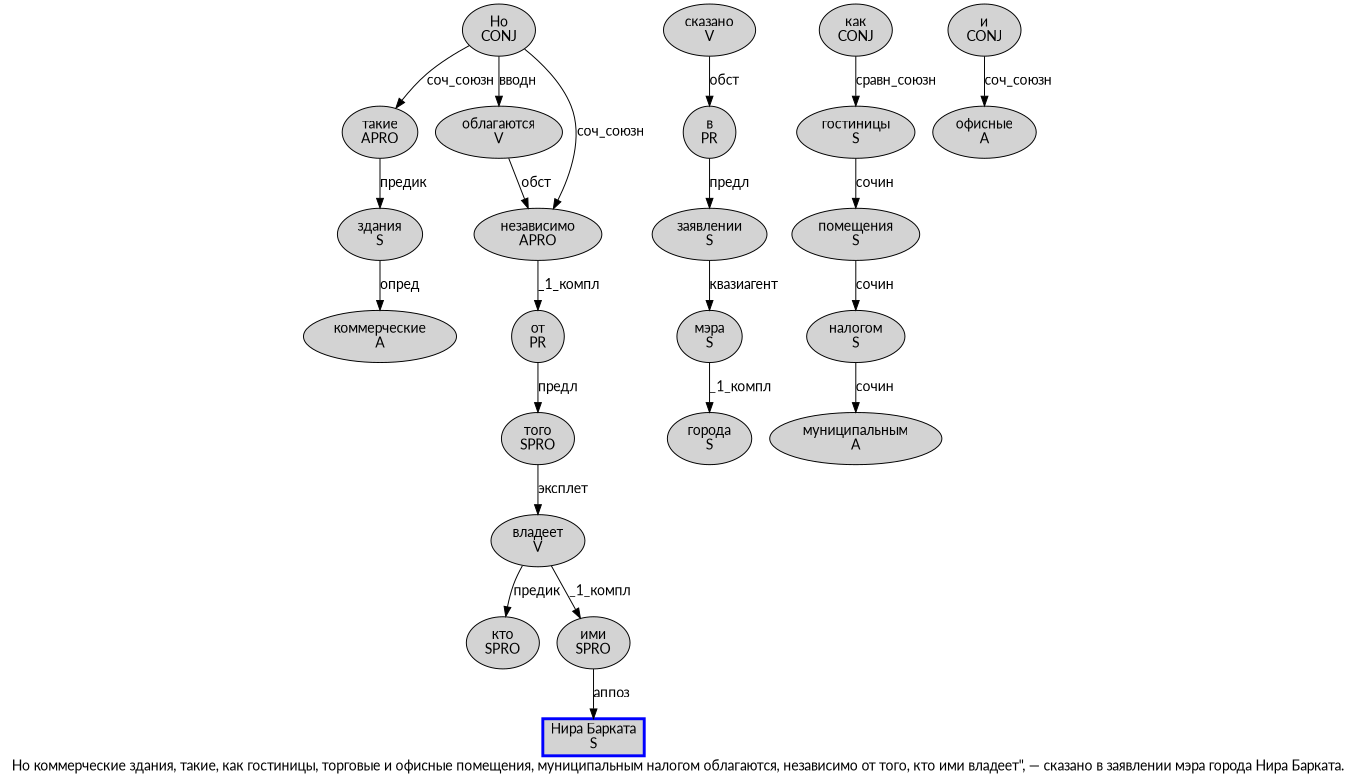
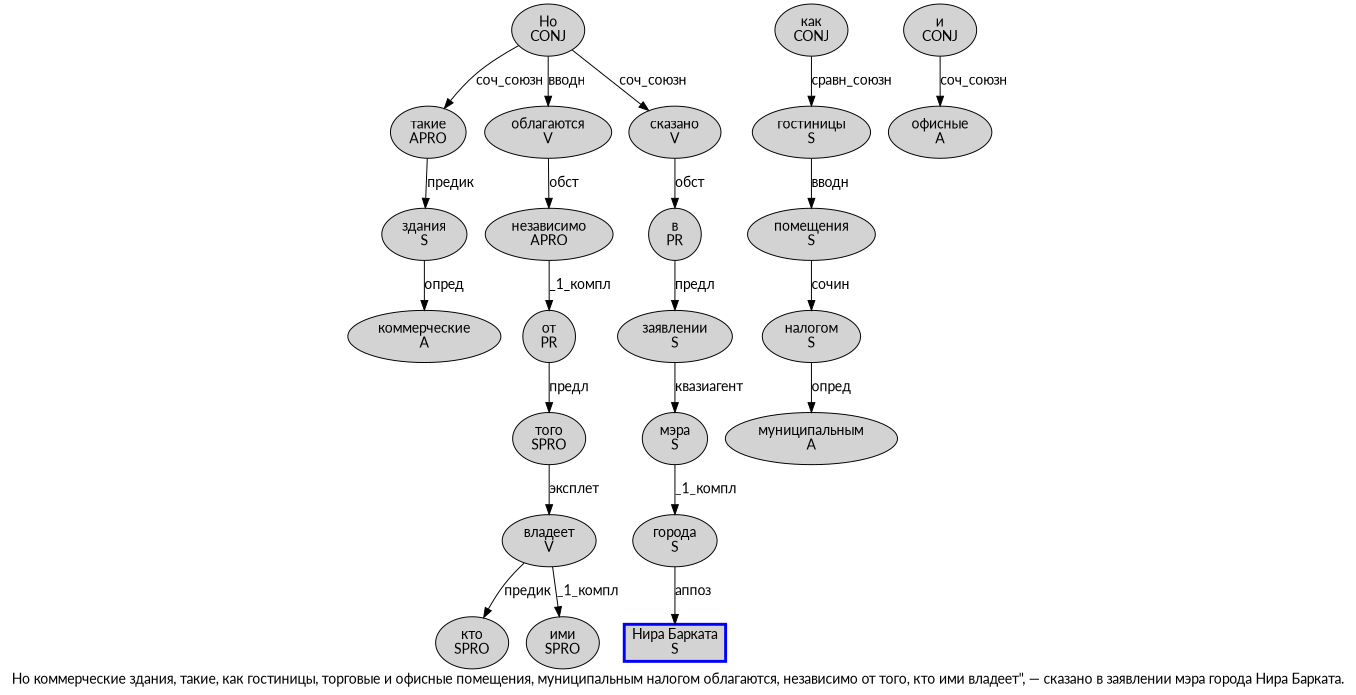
edge "Но CONJ" -> "независимо APRO": now "Но CONJ" -> "сказано V"
edge "гостиницы S" -> "помещения S": label "сочин" -> "вводн"
edge "налогом S" -> "муниципальным A": label "сочин" -> "опред"
edge "ими SPRO" -> "Нира Барката S": now "города S" -> "Нира Барката S"
